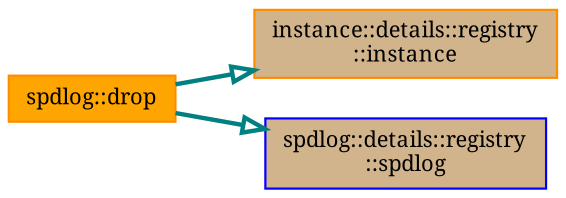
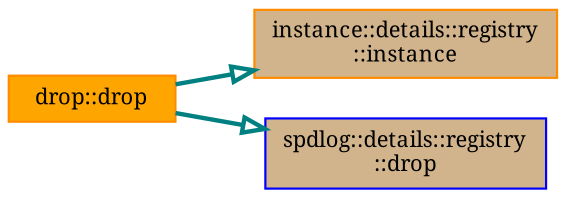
node "spdlog::drop": label "spdlog::drop" -> "drop::drop"
node "spdlog::details::registry ::spdlog": label "spdlog::details::registry ::spdlog" -> "spdlog::details::registry ::drop"
